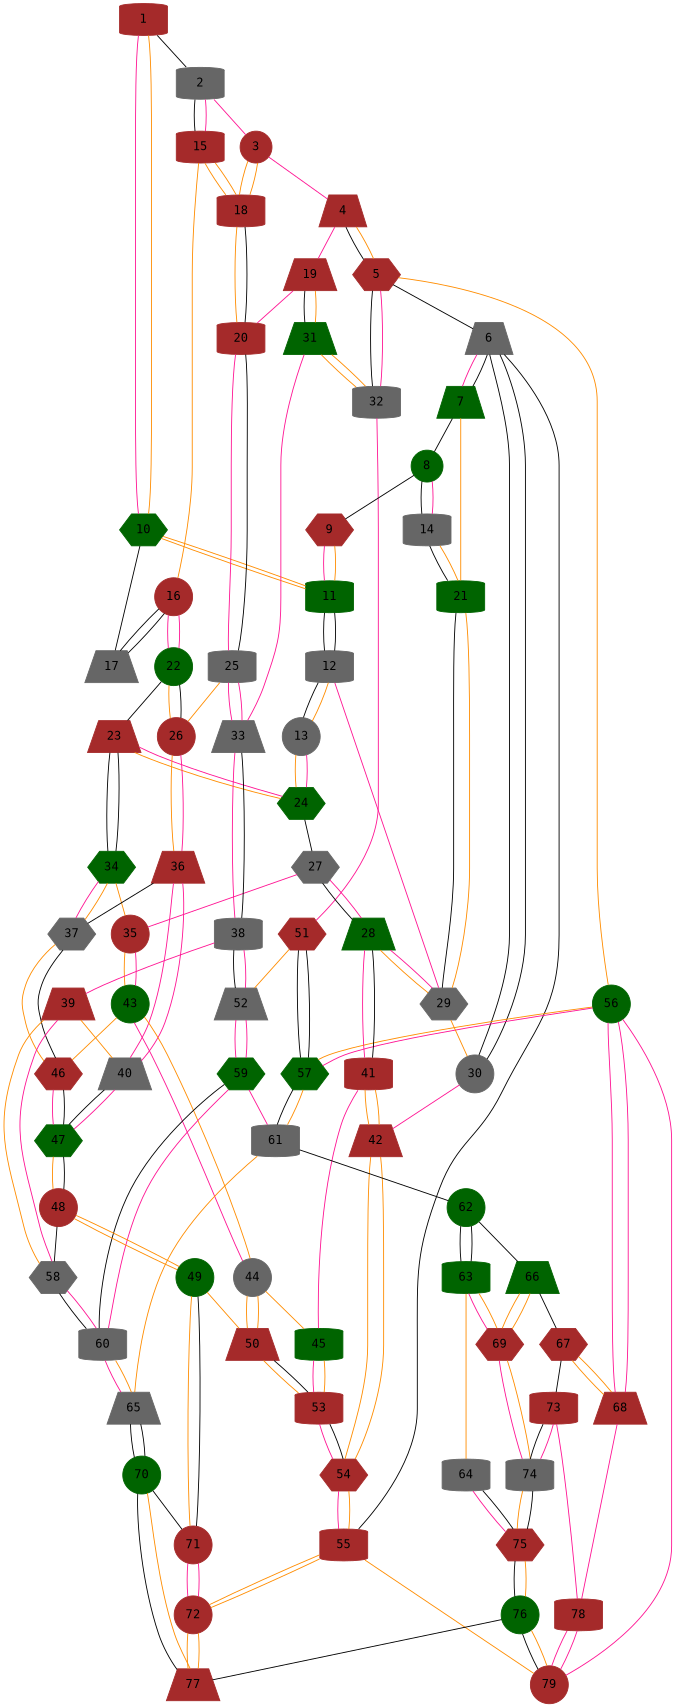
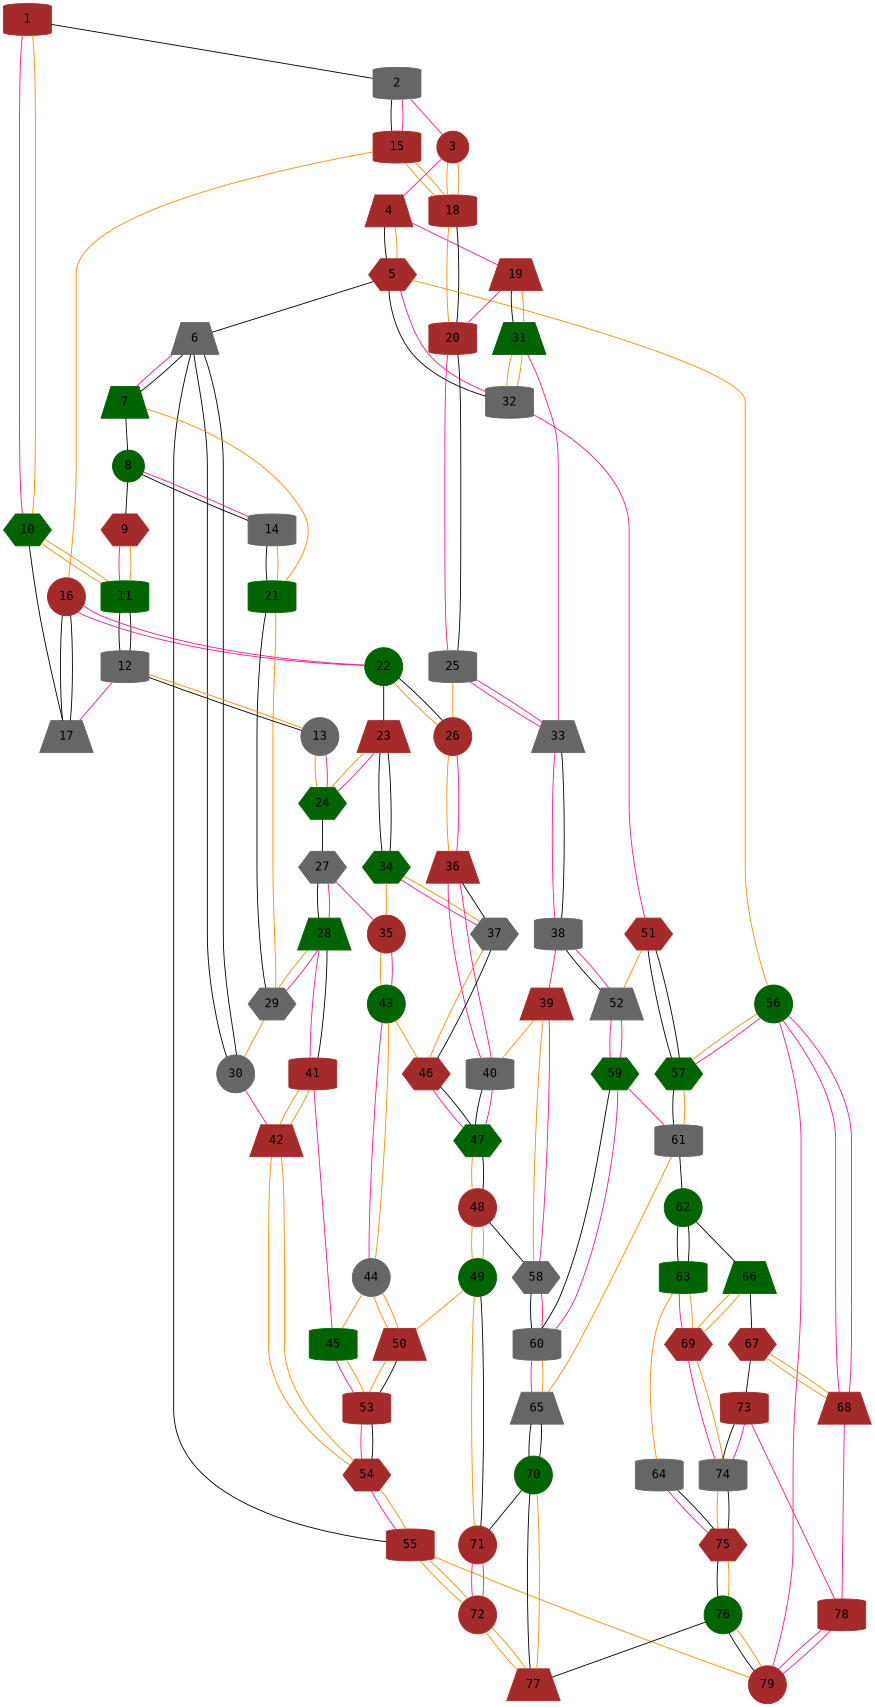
edge "12" -- "29": now "12" -- "17"
node "40": shape trapezium -> cylinder
